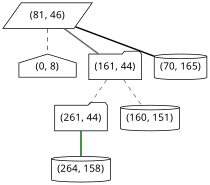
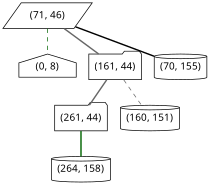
node "(81, 46)": label "(81, 46)" -> "(71, 46)"
node "(70, 165)": label "(70, 165)" -> "(70, 155)"
edge "(161, 44)" -- "(261, 44)": style dashed -> bold
